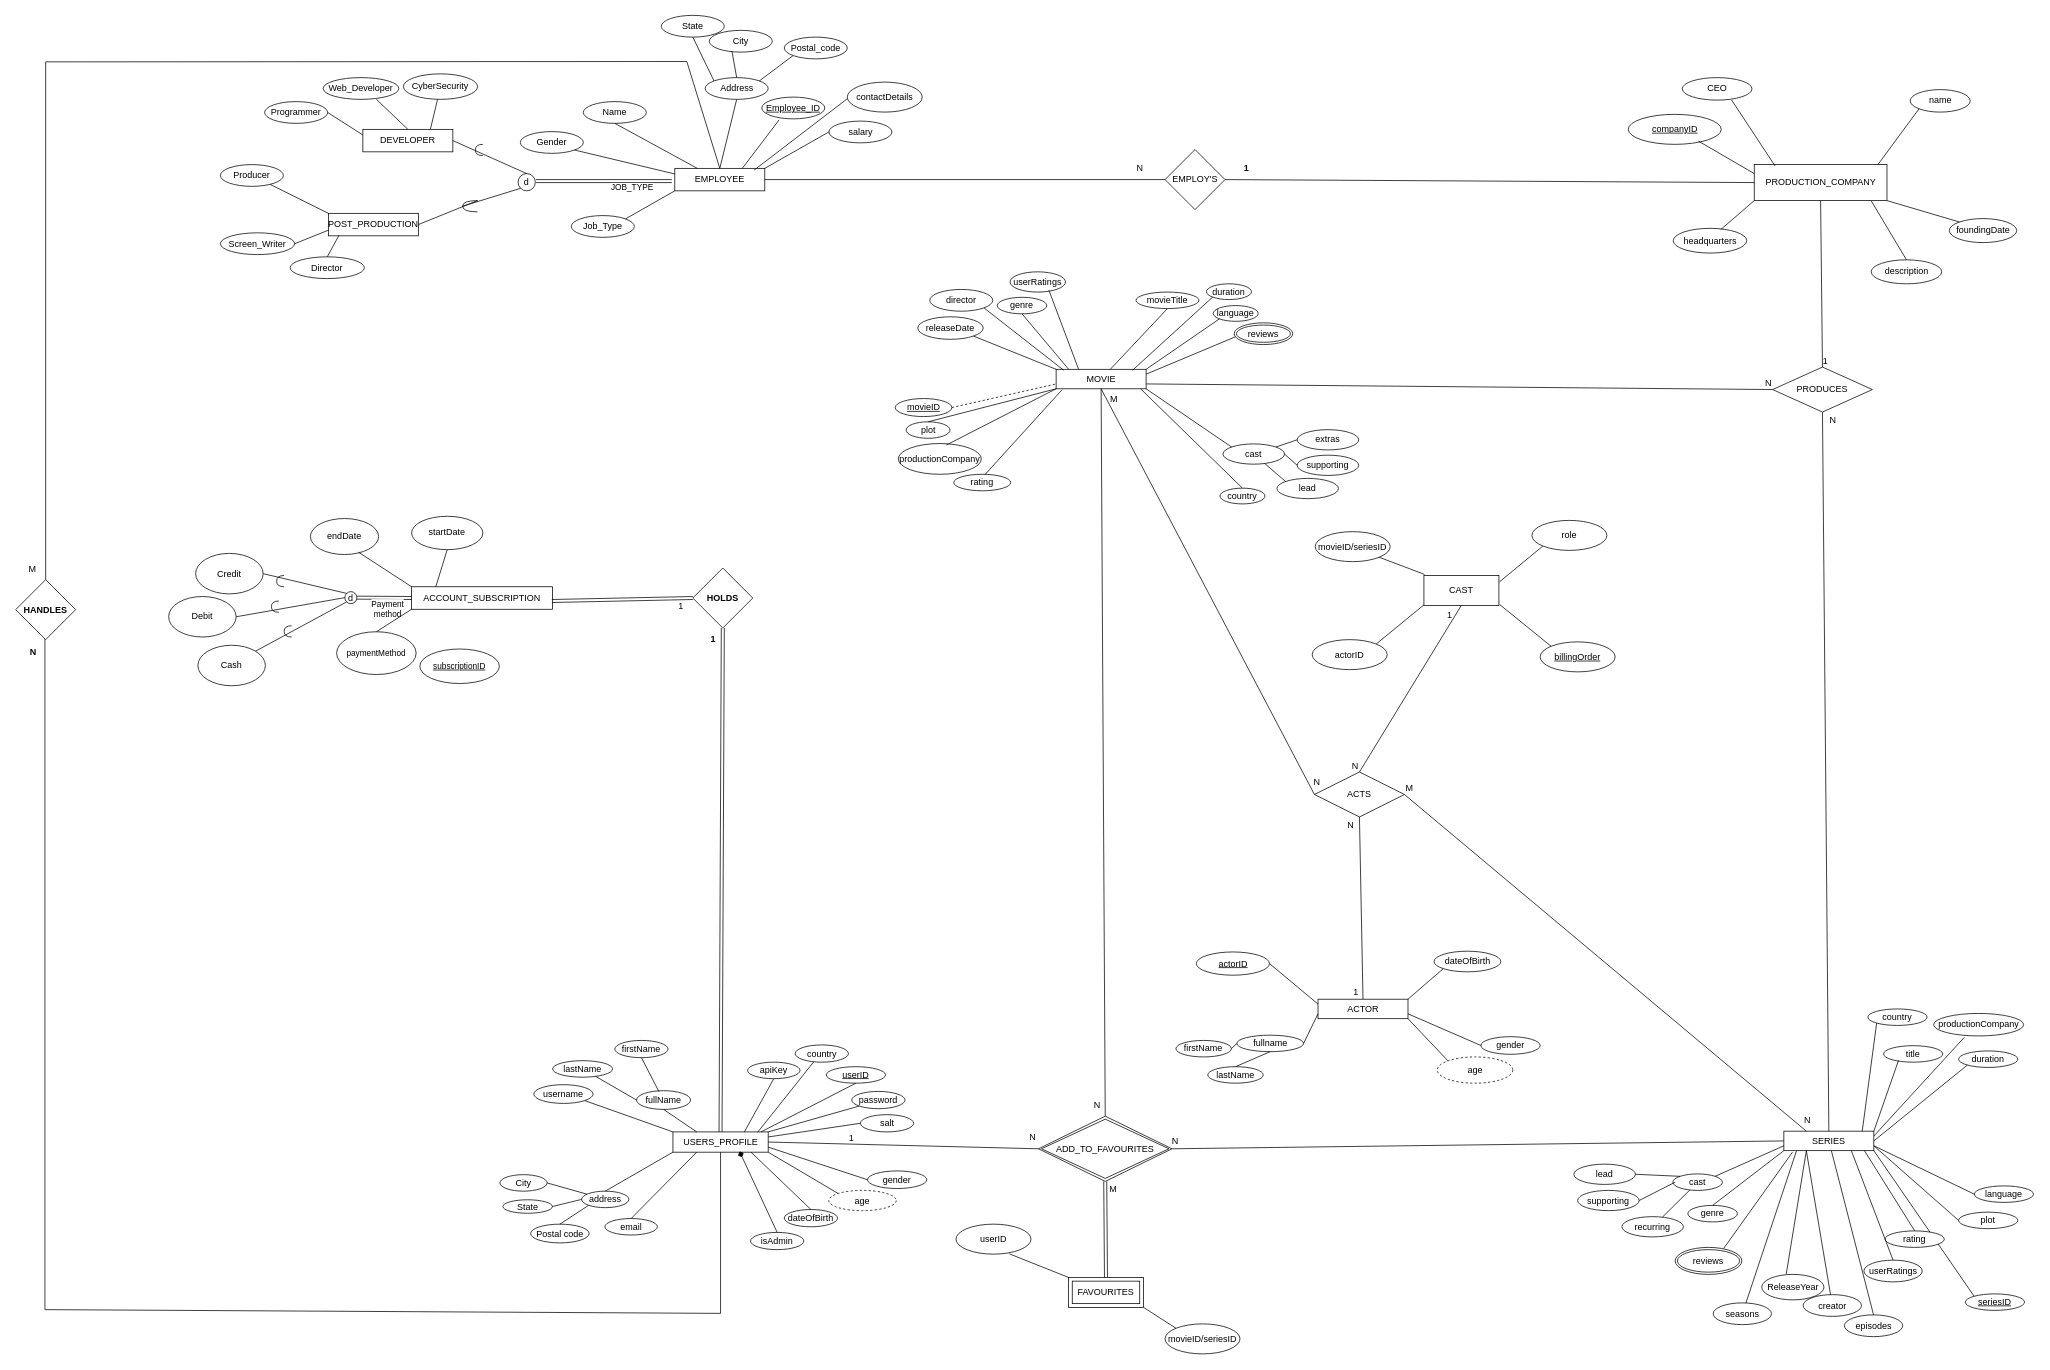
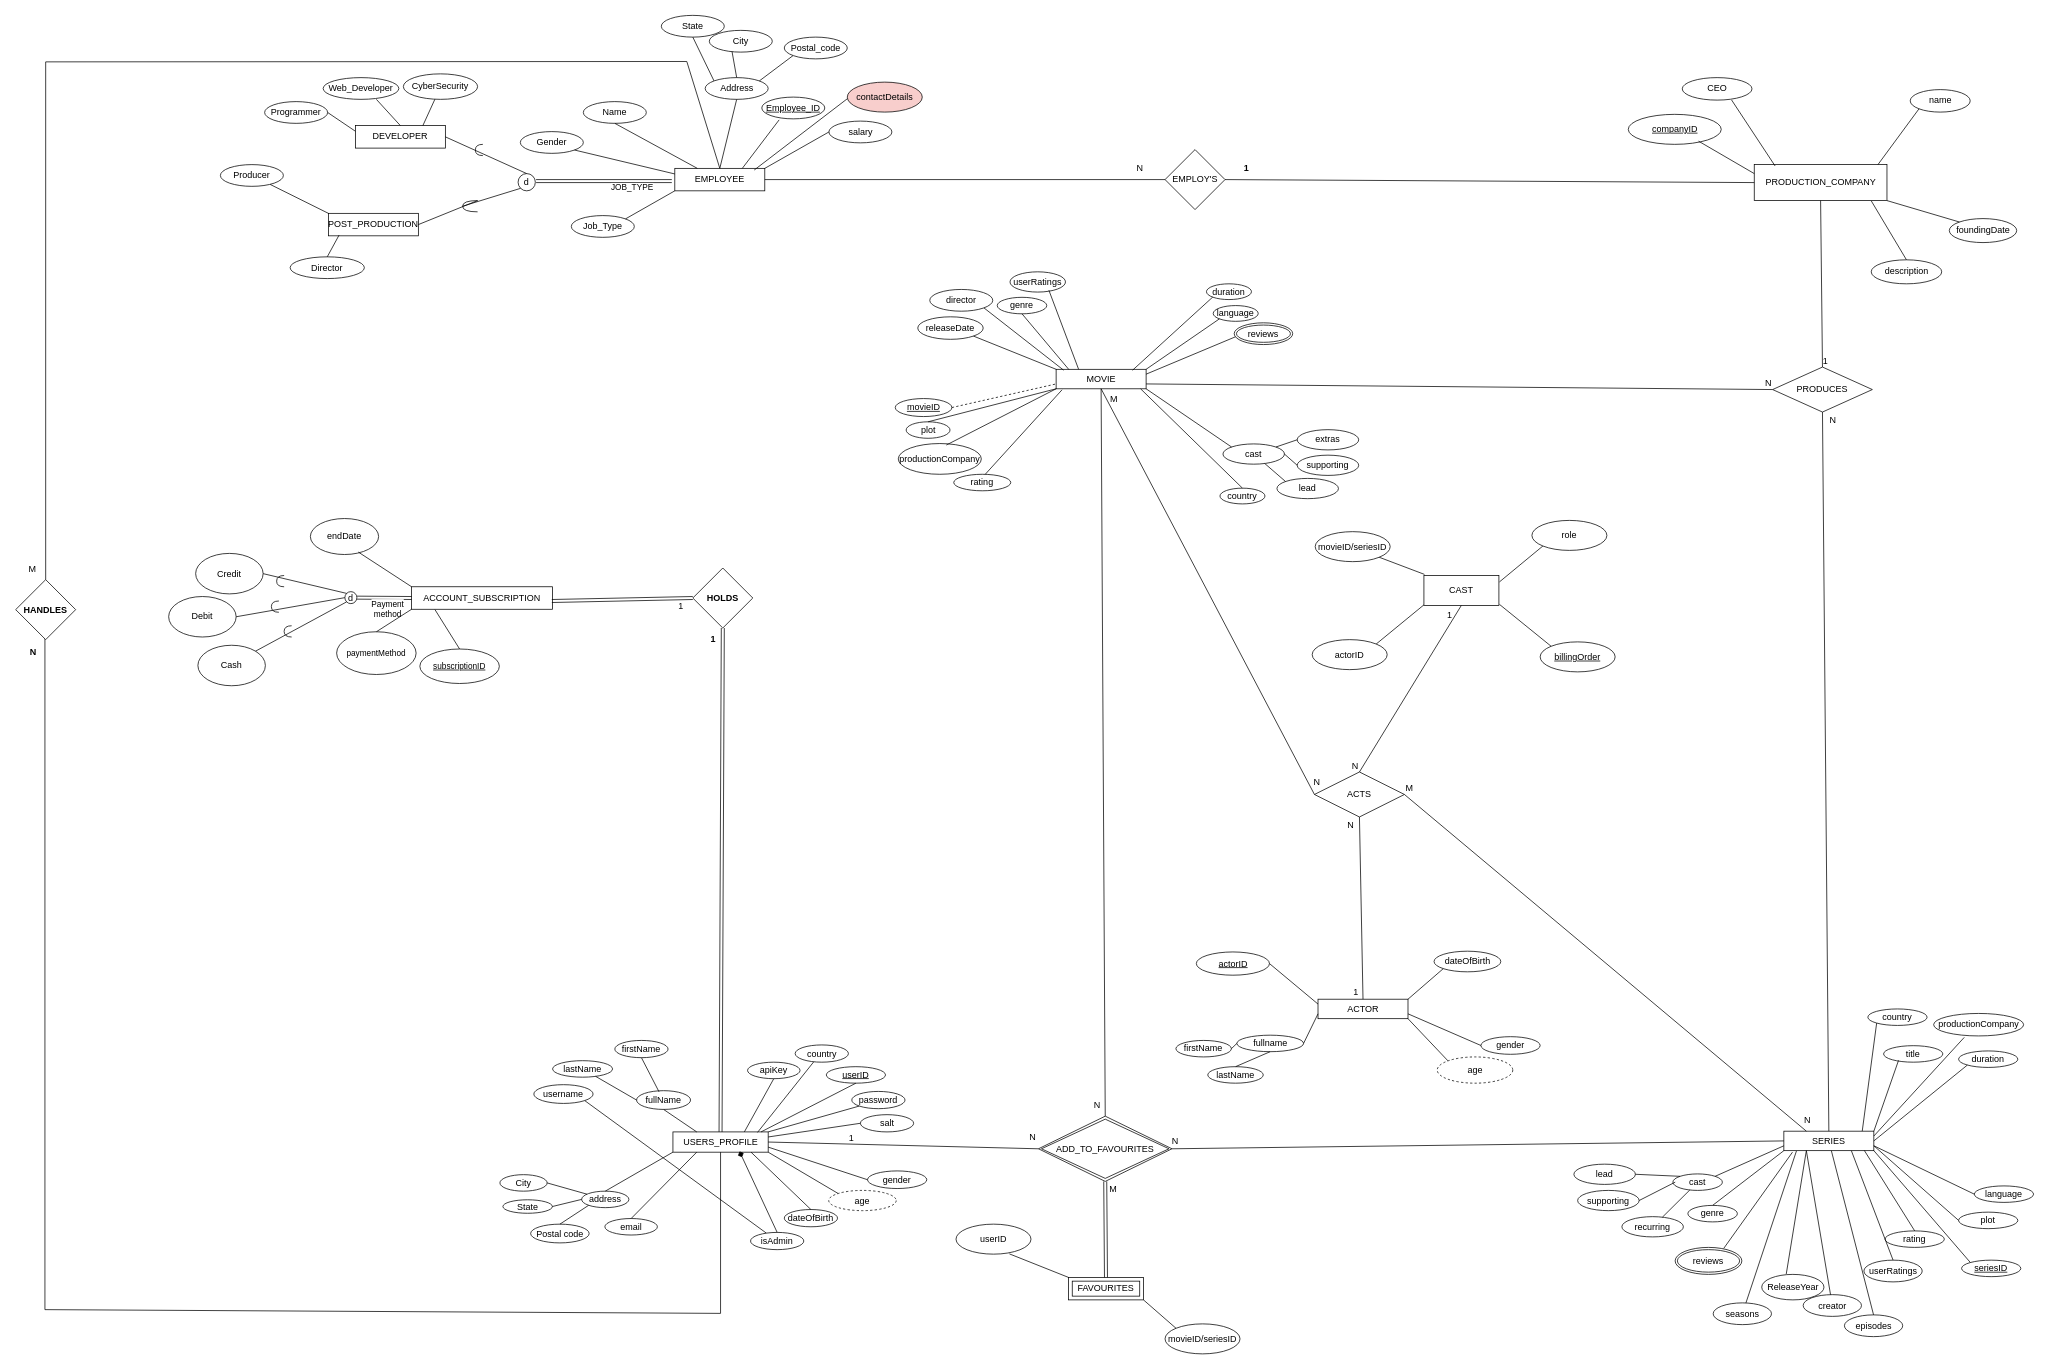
node "contactDetails": fillcolor #ffffff -> #f8cecc
node "DEVELOPER": moved (408, 141) -> (400, 137)
edge "PRODUCTION_COMPANY" -- "headquarters": removed
edge "POST_PRODUCTION" -- "Screen_Writer": removed
node "headquarters": removed
node "Screen_Writer": removed
node "movieTitle": removed
edge "movieTitle" -- "MOVIE": removed
node "startDate": removed
edge "startDate" -- "ACCOUNT_SUBSCRIPTION": removed
edge "ACCOUNT_SUBSCRIPTION" -- "subscriptionID": added
edge "username" -- "USERS_PROFILE": now "username" -- "isAdmin"
node "FAVOURITES": size 75x30 -> 75x23
node "seriesID": moved (1995, 1302) -> (1991, 1269)
